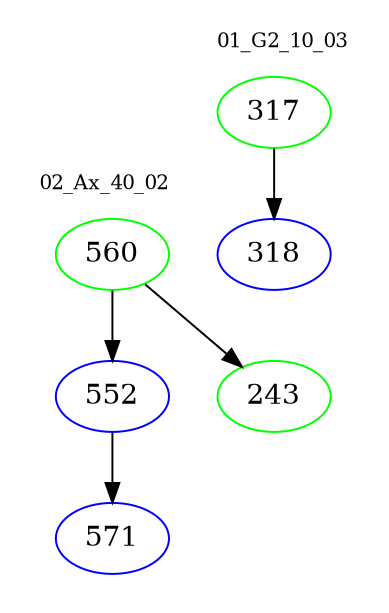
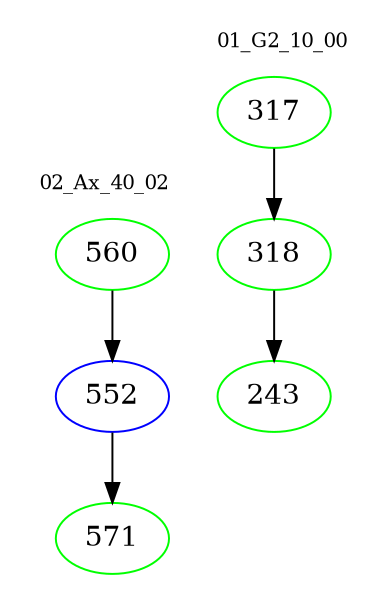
cluster "01_G2_10_03": label "01_G2_10_03" -> "01_G2_10_00"
node "318": color blue -> green
edge "560" -> "243": now "318" -> "243"
node "571": color blue -> green
